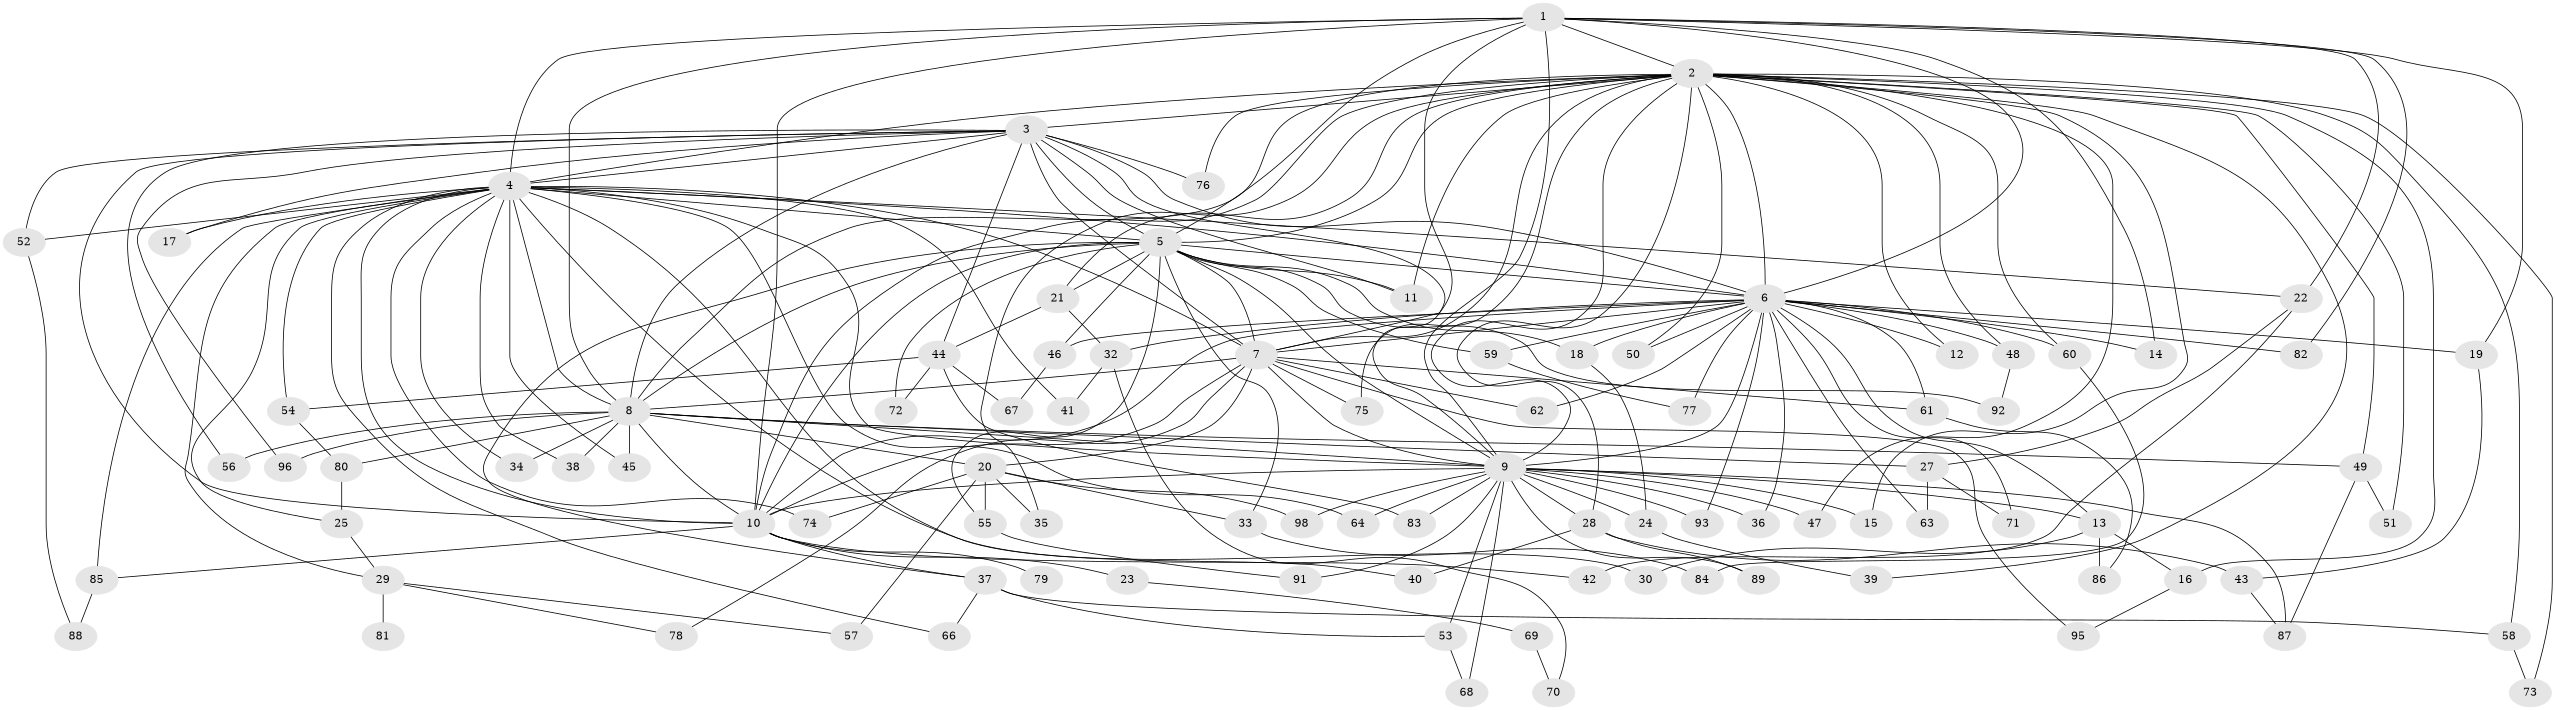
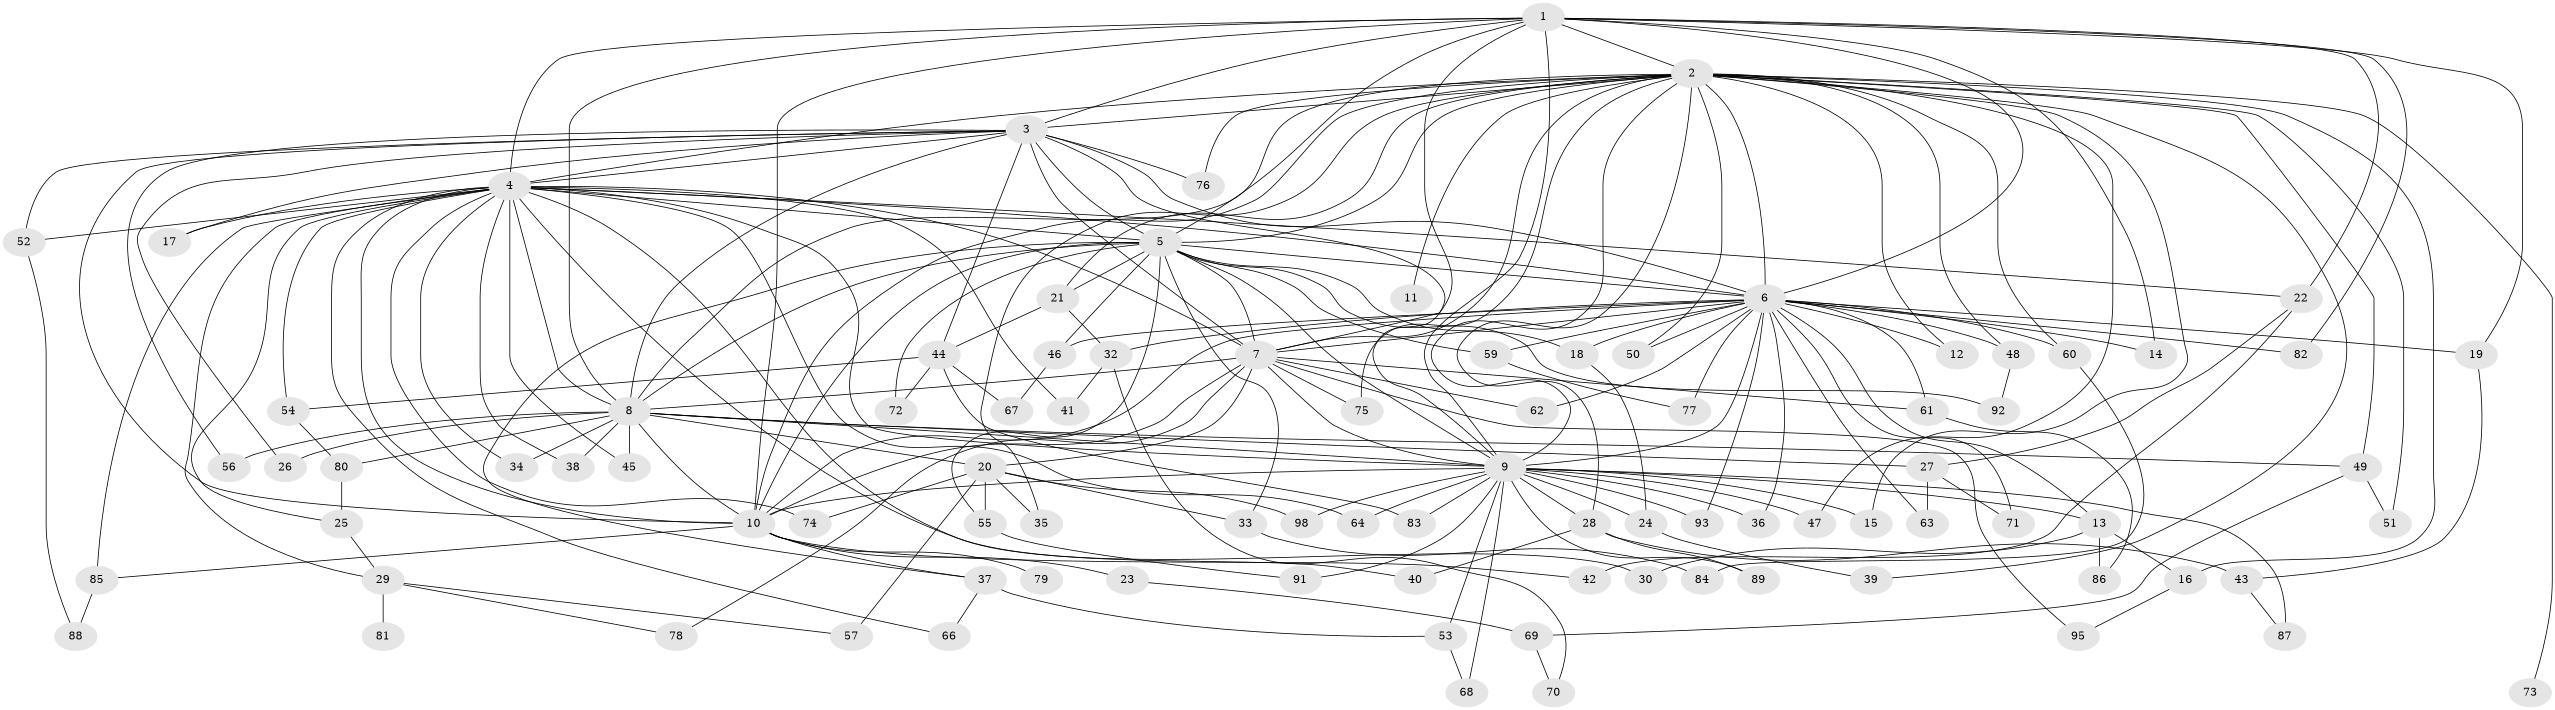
edge "3" -- "11": now "3" -- "1"
edge "5" -- "11": removed
node "96": label "96" -> "26"
edge "49" -- "87": now "49" -- "69"
node "58": removed
